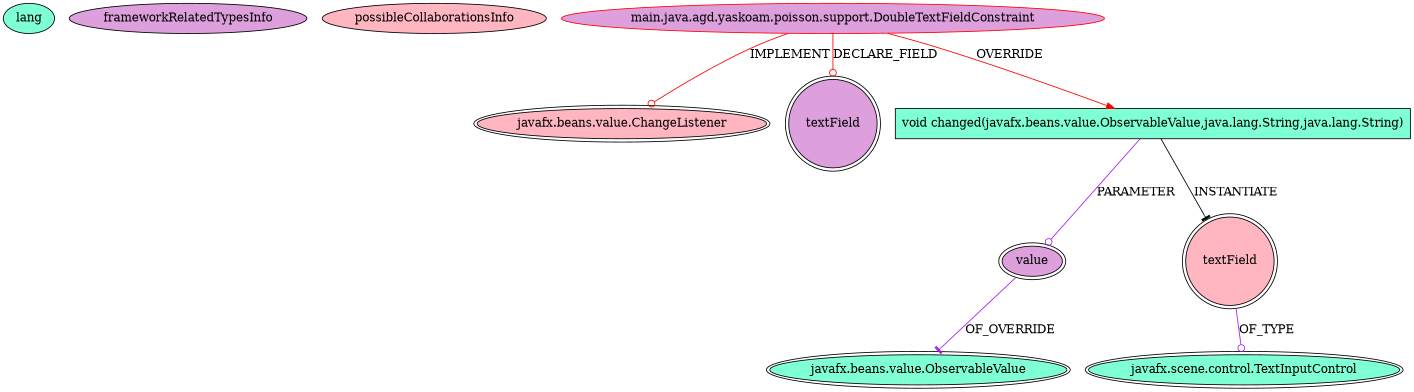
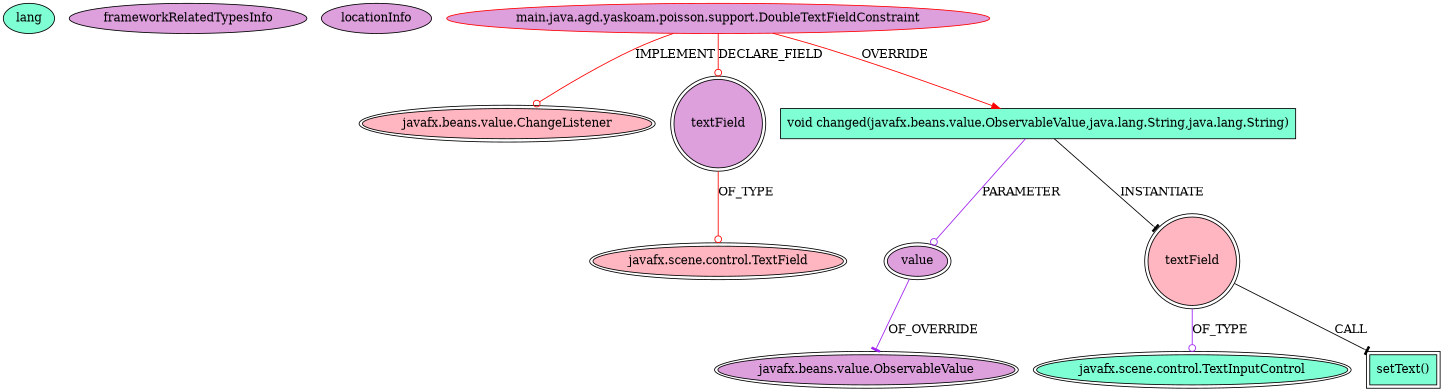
node "locationInfo": added
node "possibleCollaborationsInfo": removed
node "javafx.scene.control.TextField": added
node "javafx.beans.value.ObservableValue": fillcolor aquamarine -> plum
node "setText()": added
